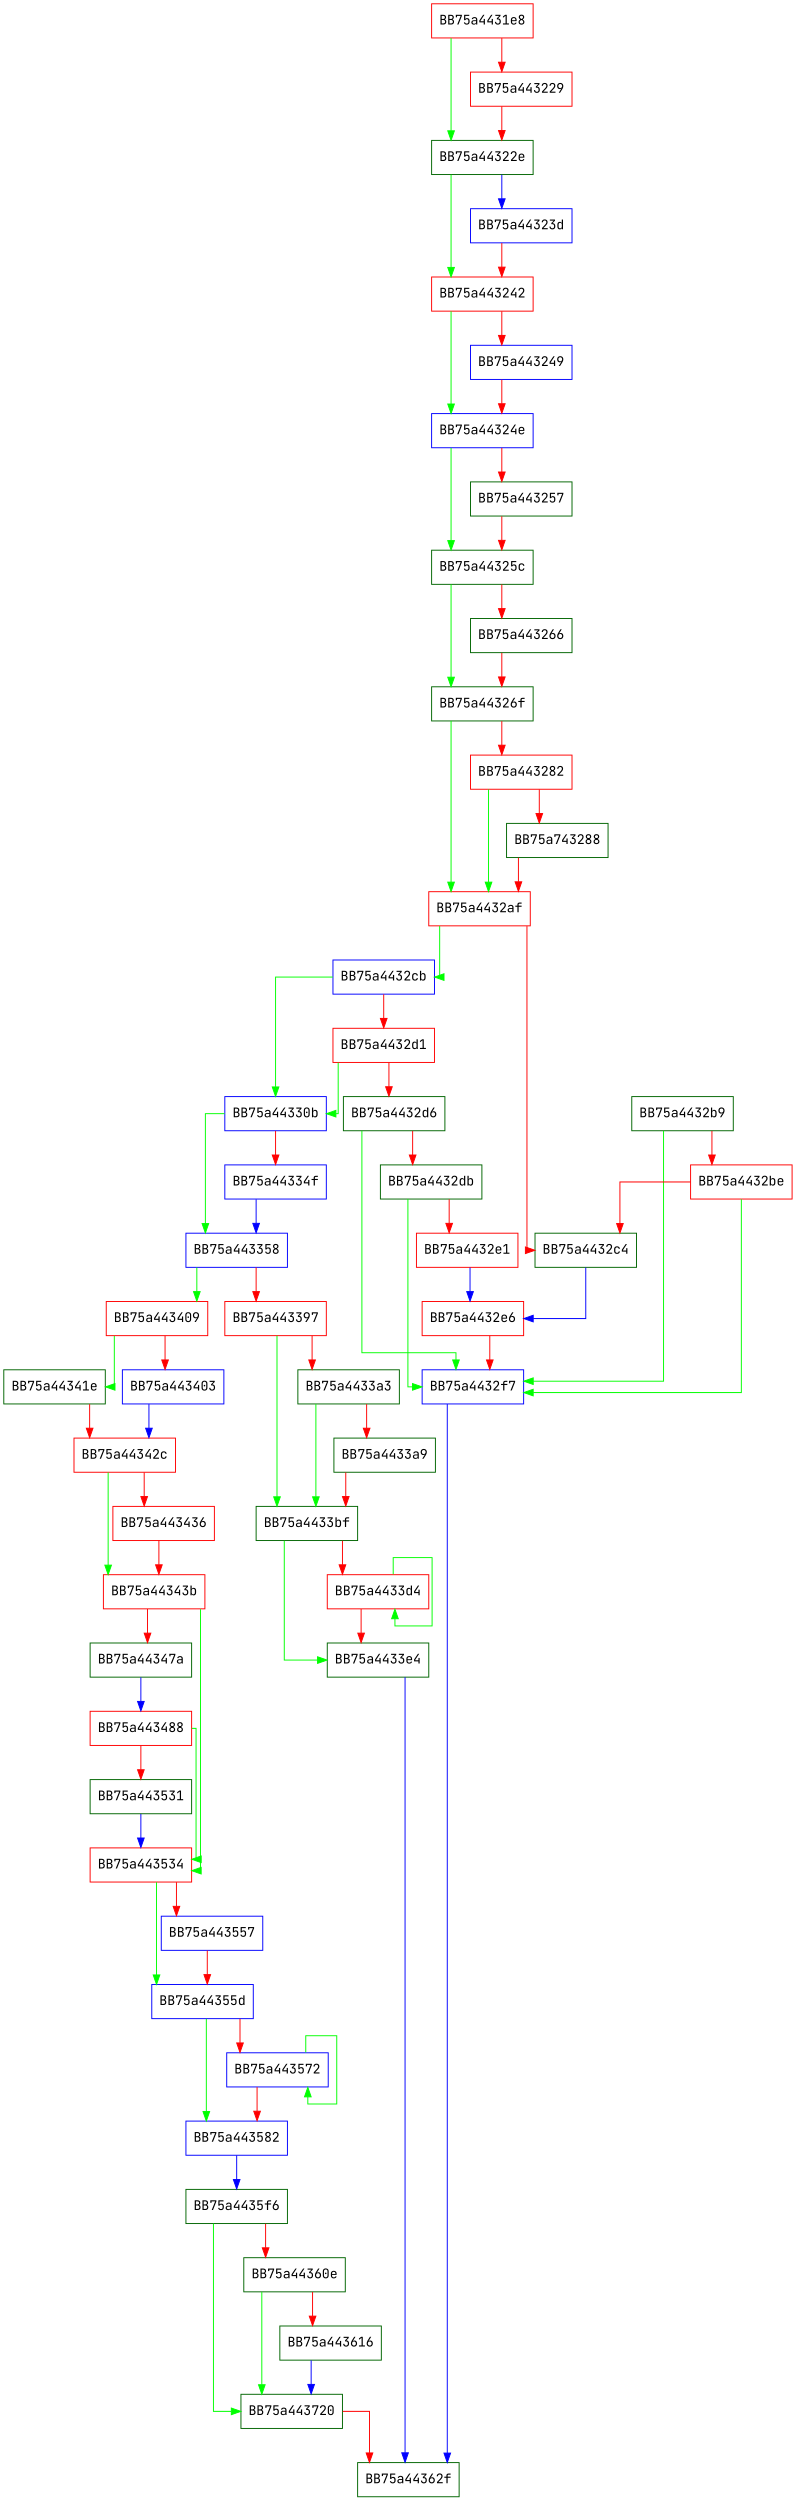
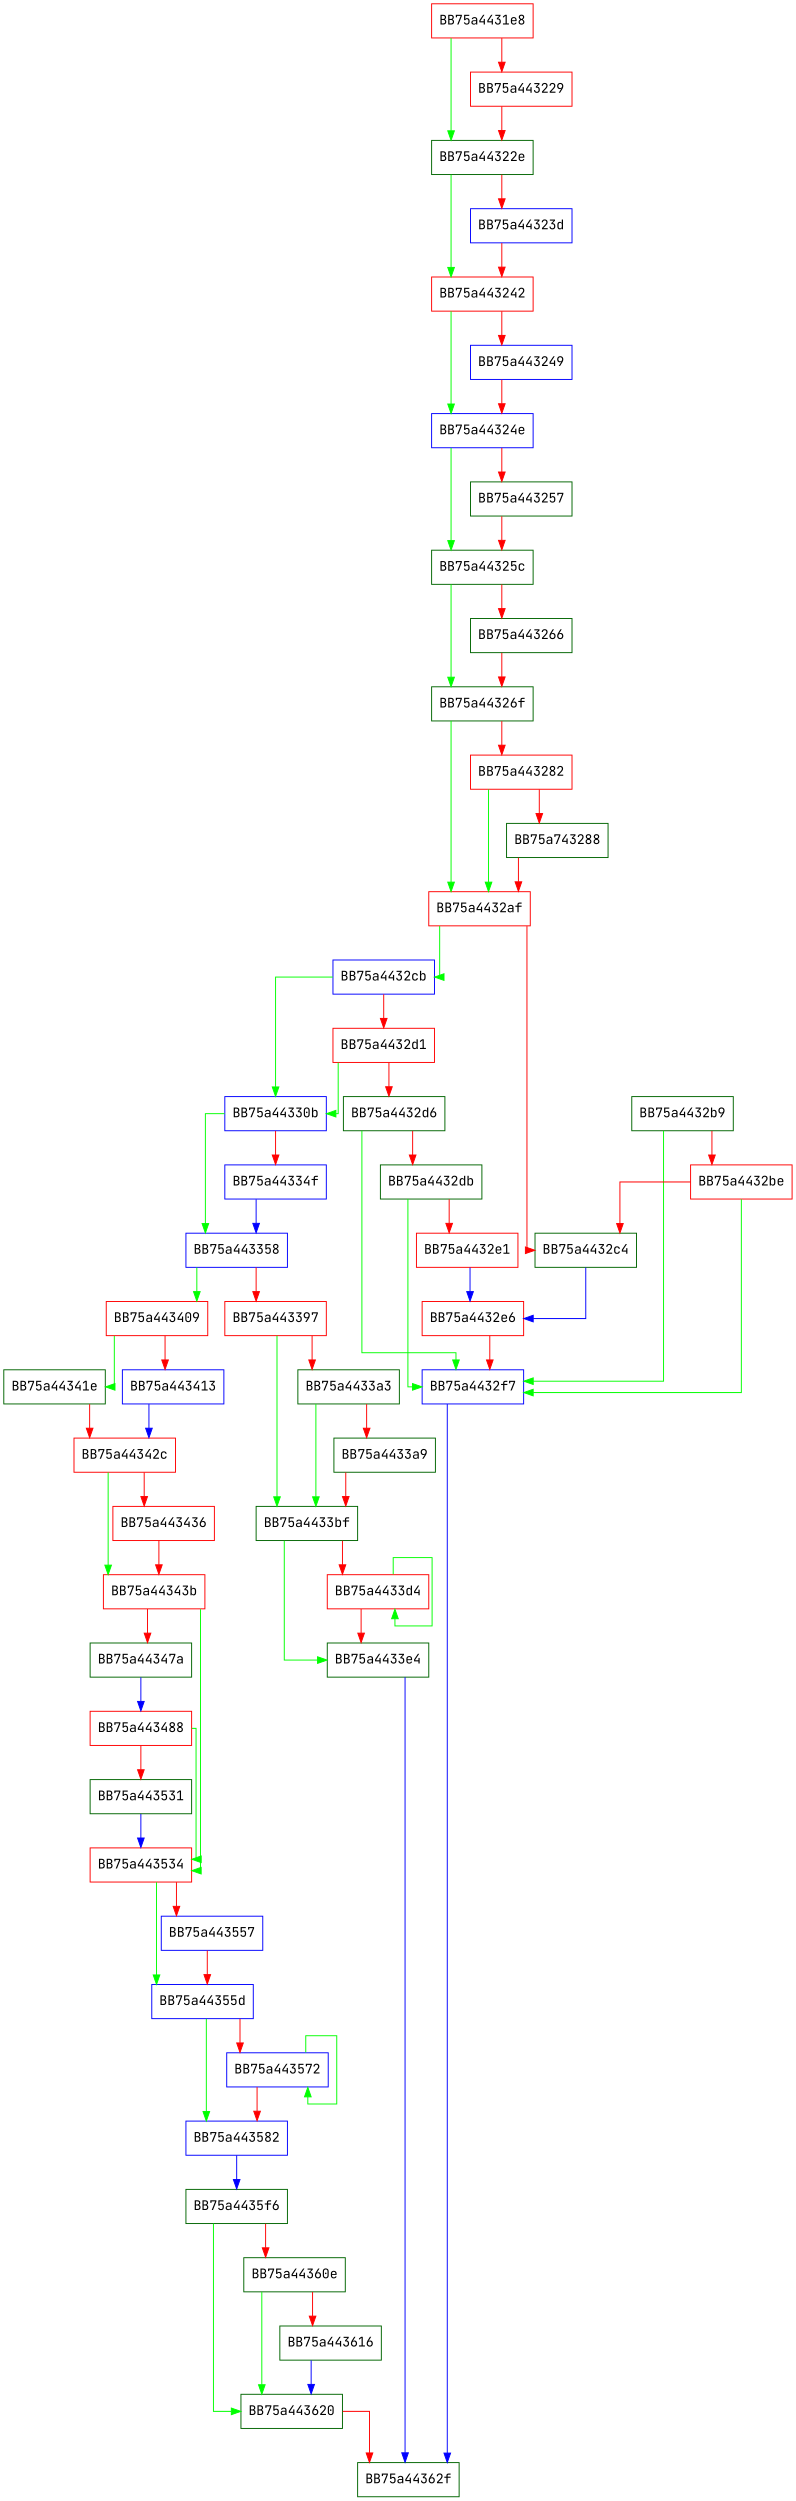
edge "BB75a44322e" -> "BB75a44323d": color blue -> red
node "BB75a443403": label "BB75a443403" -> "BB75a443413"
node "BB75a443720": label "BB75a443720" -> "BB75a443620"
